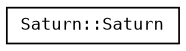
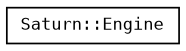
node "Saturn::Saturn": label "Saturn::Saturn" -> "Saturn::Engine"
